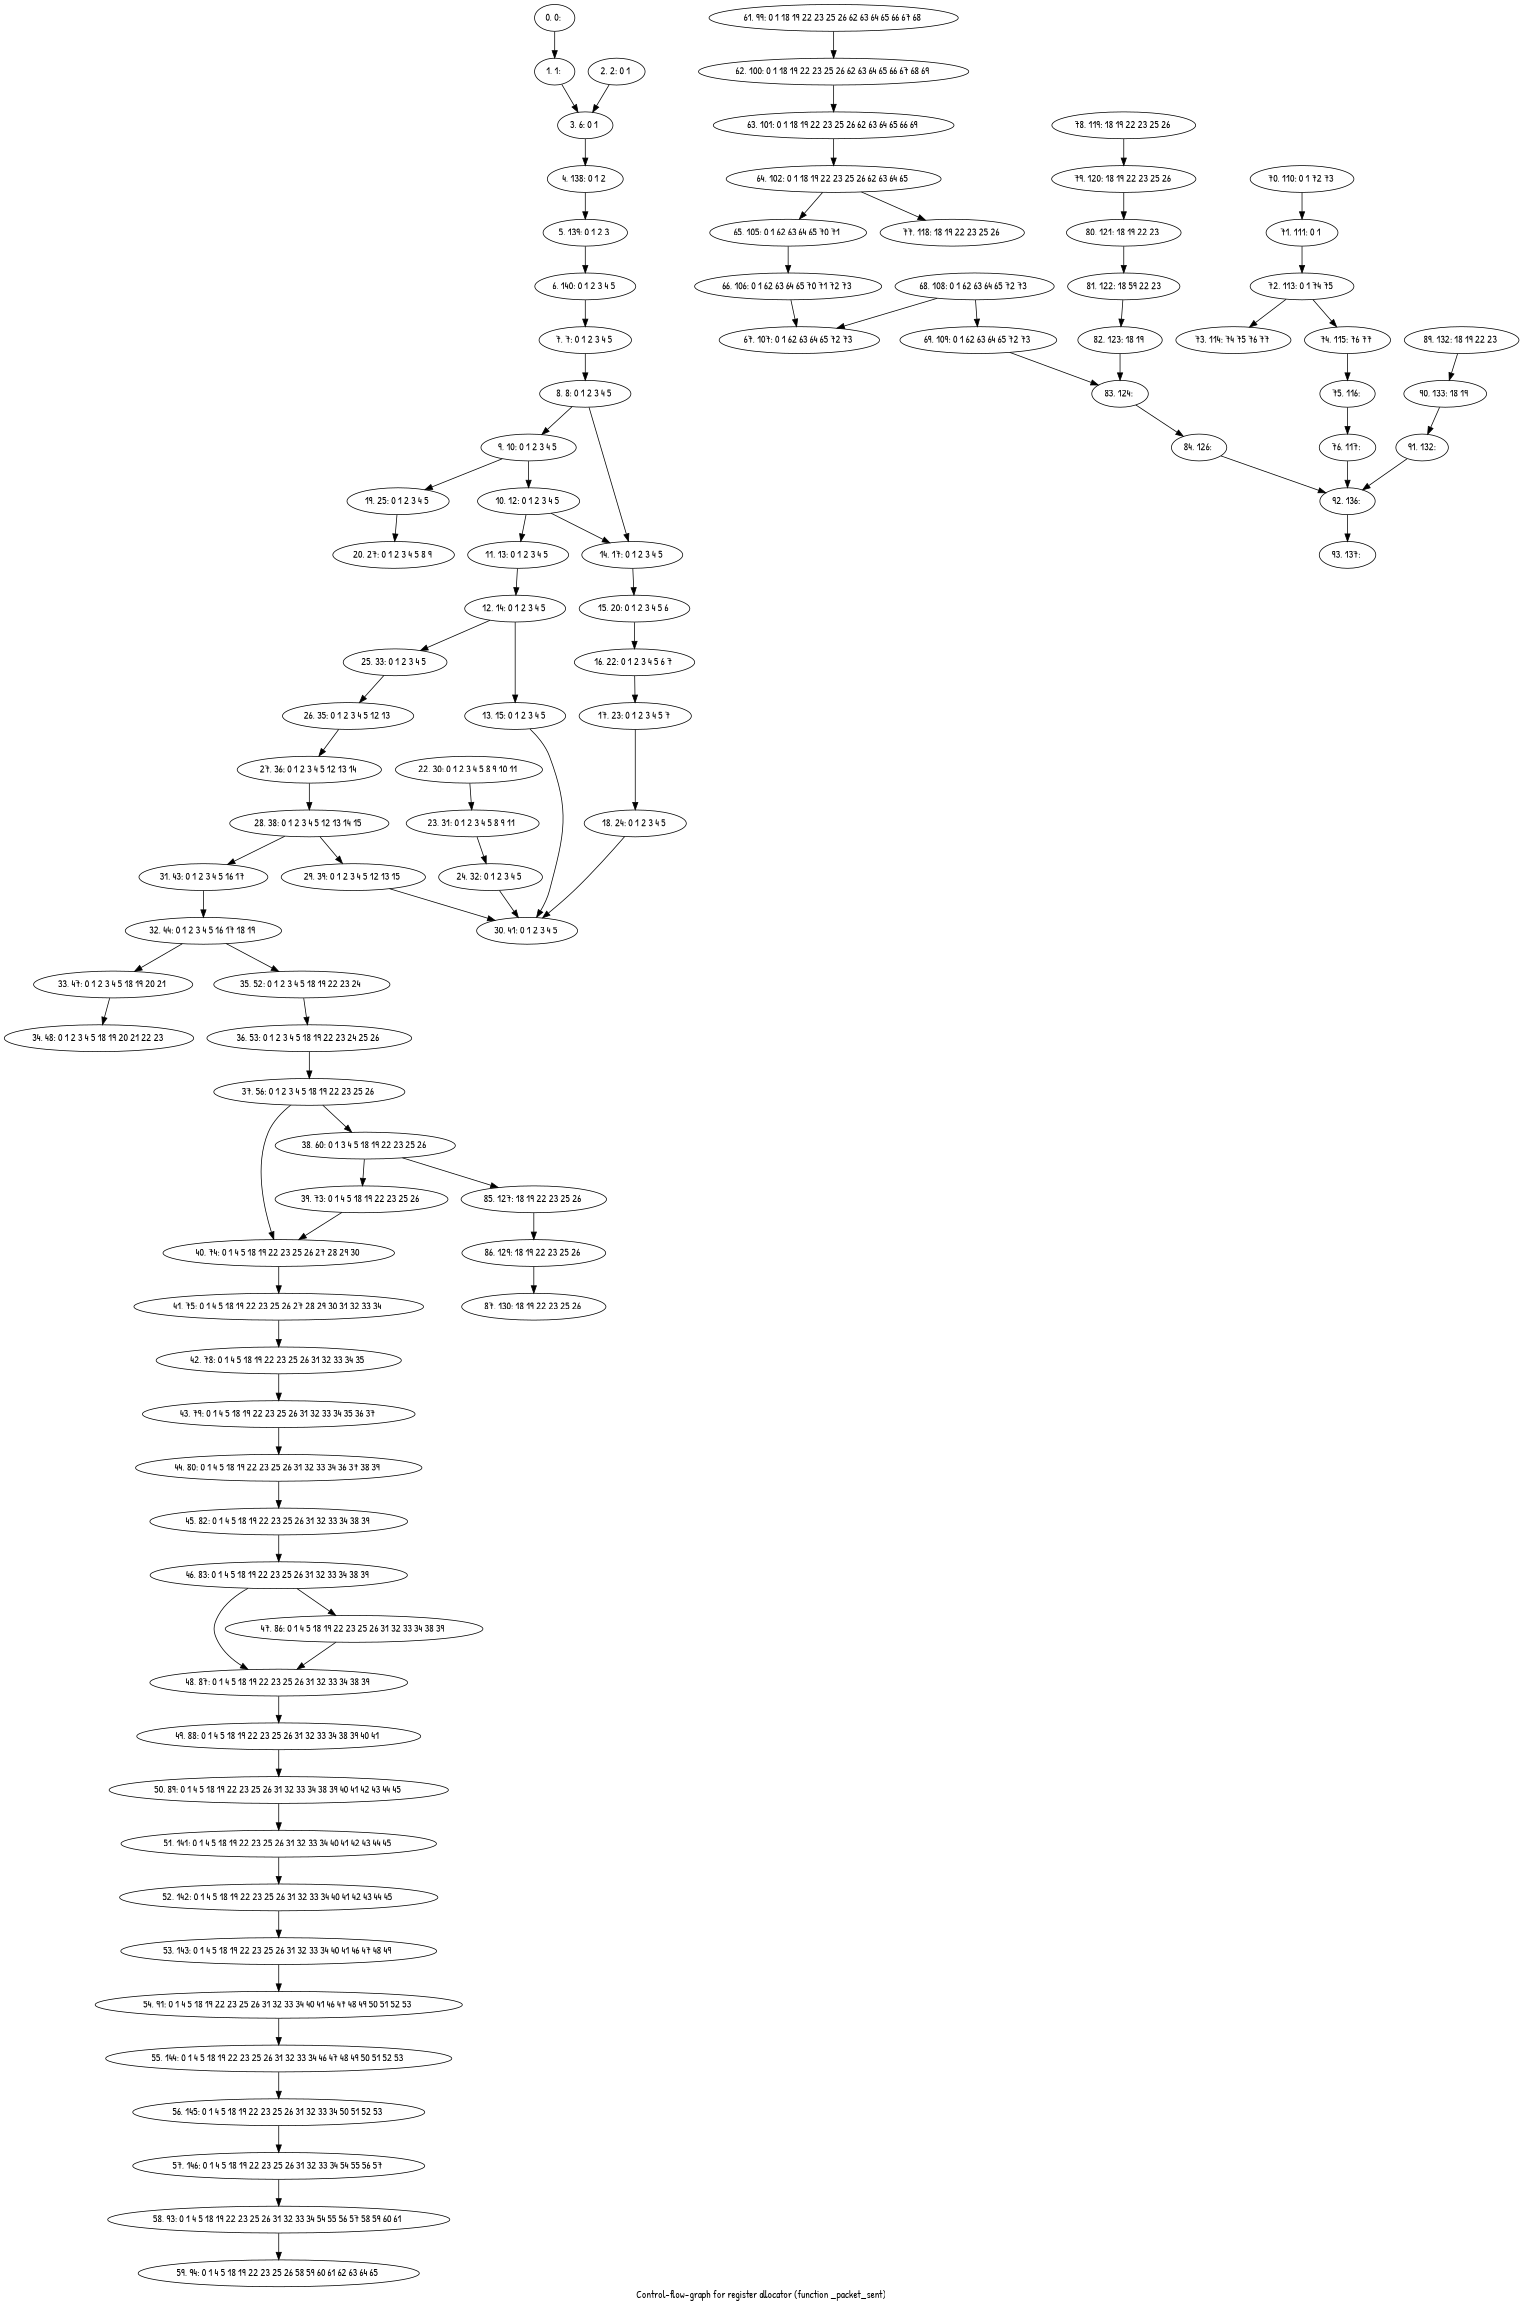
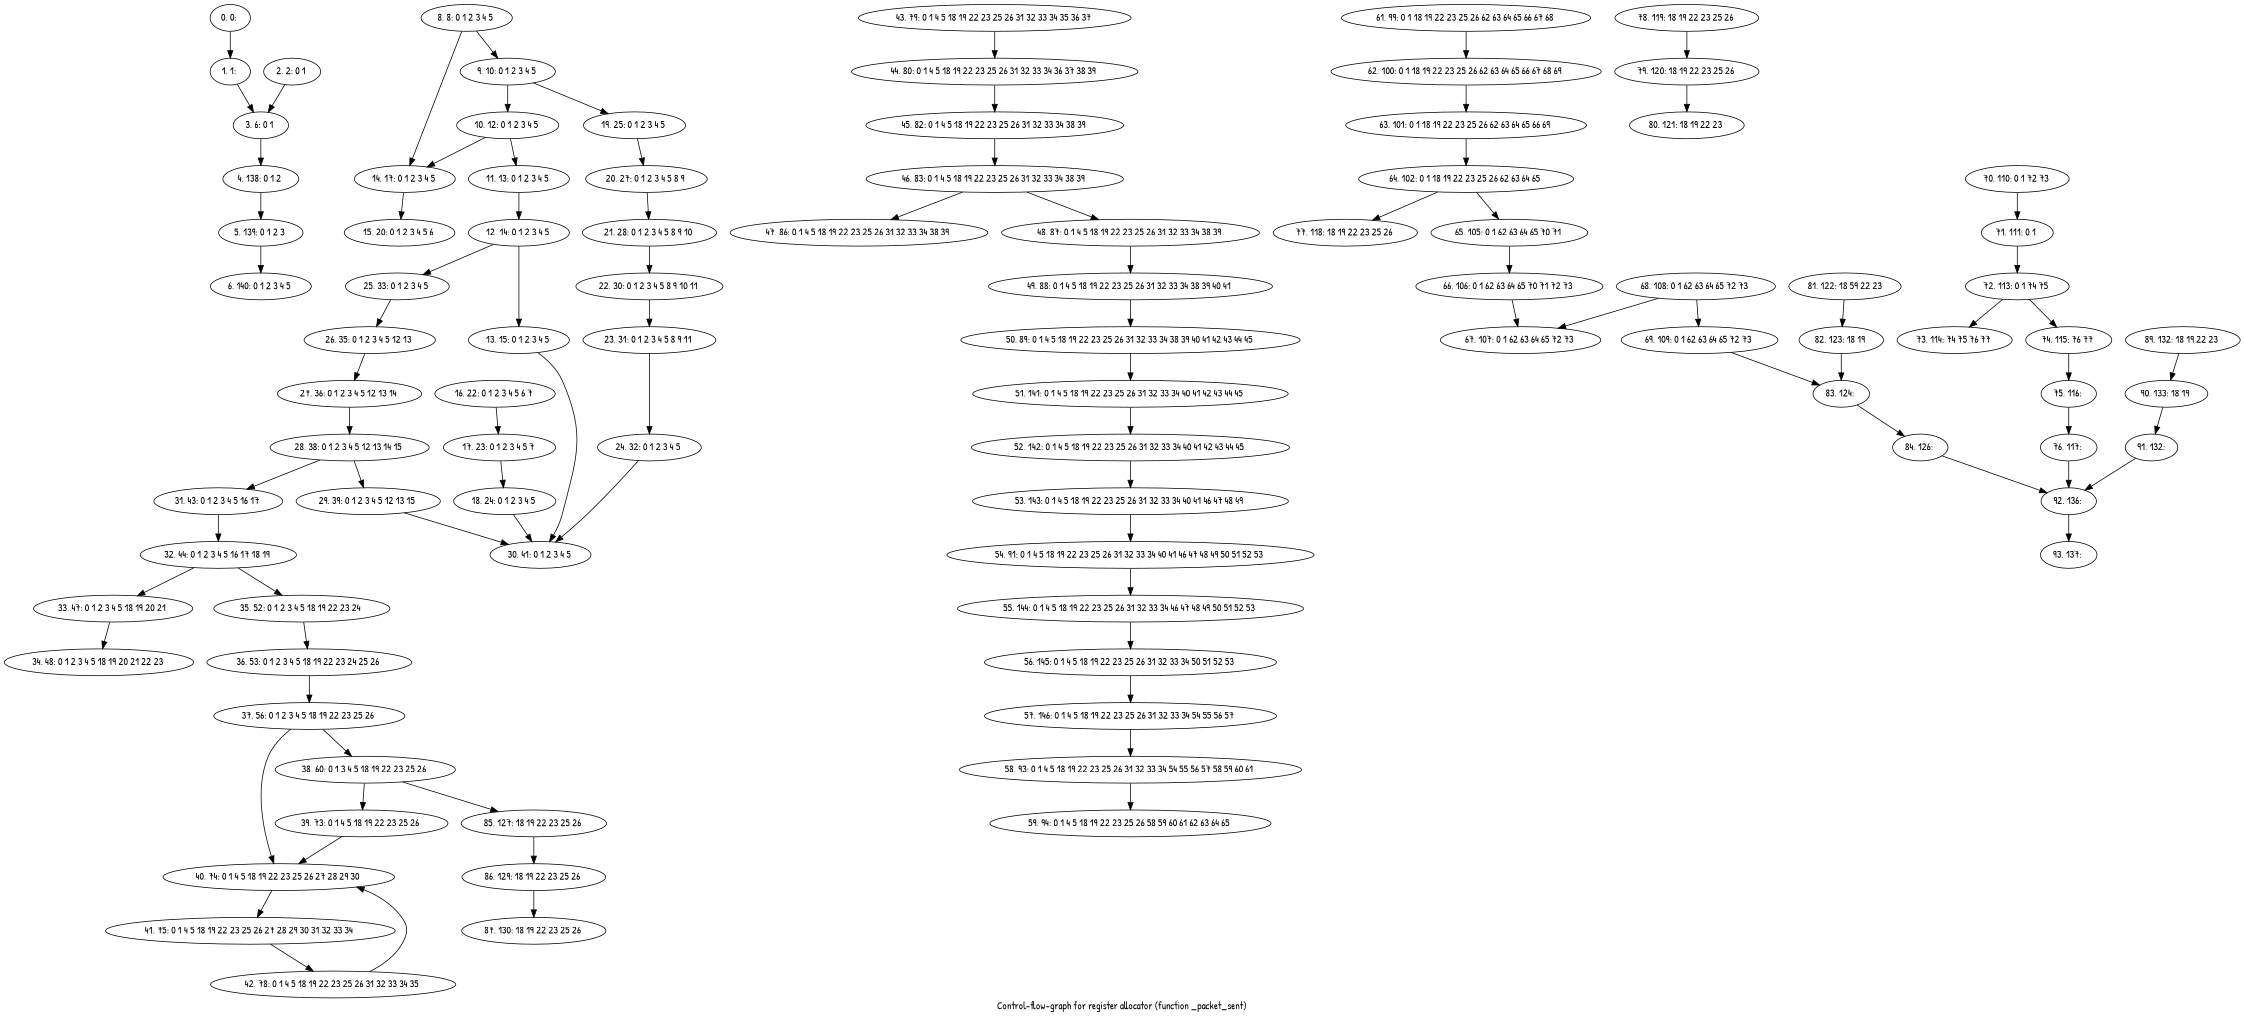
node "21, 28: 0 1 2 3 4 5 8 9 10": added
edge "80, 121: 18 19 22 23" -> "81, 122: 18 59 22 23": removed
node "7, 7: 0 1 2 3 4 5": removed
edge "15, 20: 0 1 2 3 4 5 6" -> "16, 22: 0 1 2 3 4 5 6 7": removed
edge "42, 78: 0 1 4 5 18 19 22 23 25 26 31 32 33 34 35" -> "43, 79: 0 1 4 5 18 19 22 23 25 26 31 32 33 34 35 36 37": now "42, 78: 0 1 4 5 18 19 22 23 25 26 31 32 33 34 35" -> "40, 74: 0 1 4 5 18 19 22 23 25 26 27 28 29 30"
edge "47, 86: 0 1 4 5 18 19 22 23 25 26 31 32 33 34 38 39" -> "48, 87: 0 1 4 5 18 19 22 23 25 26 31 32 33 34 38 39": removed
